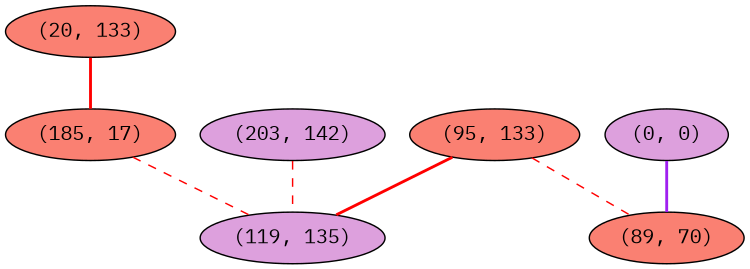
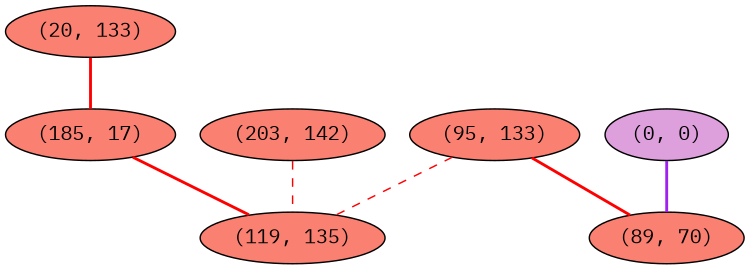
node "(203, 142)": fillcolor plum -> salmon
edge "(185, 17)" -- "(119, 135)": style dashed -> bold
edge "(95, 133)" -- "(119, 135)": style bold -> dashed
edge "(95, 133)" -- "(89, 70)": style dashed -> bold
node "(119, 135)": fillcolor plum -> salmon
